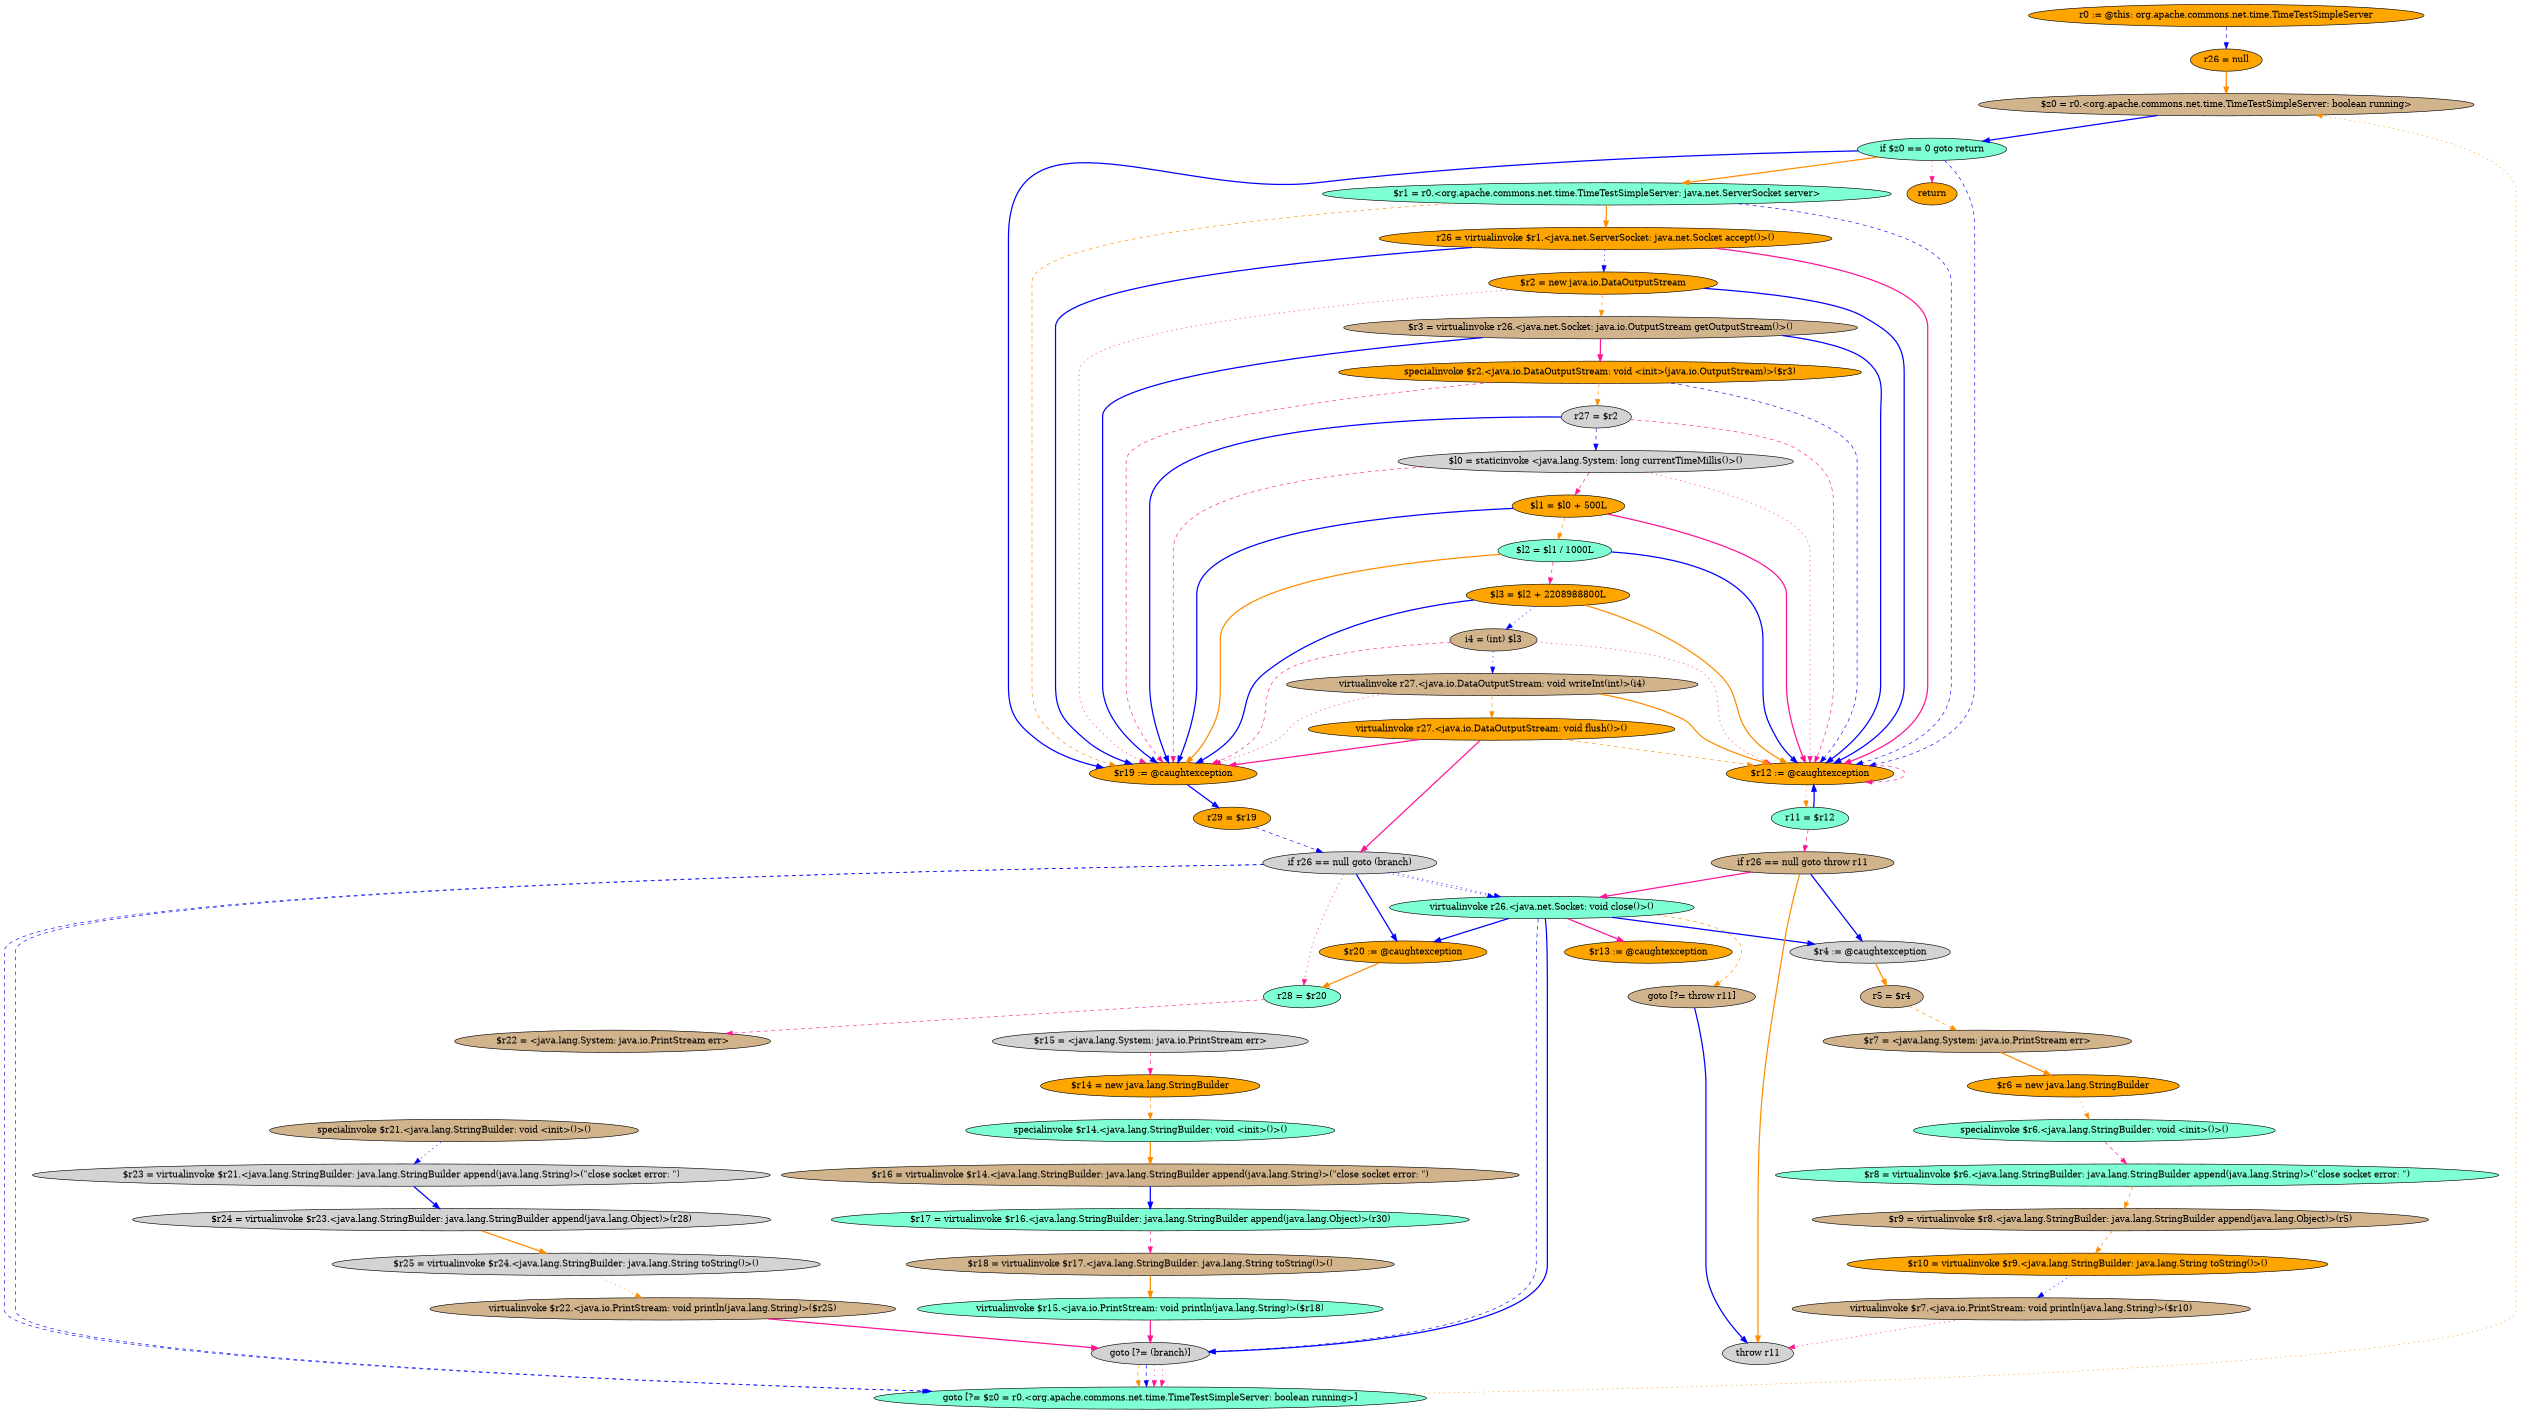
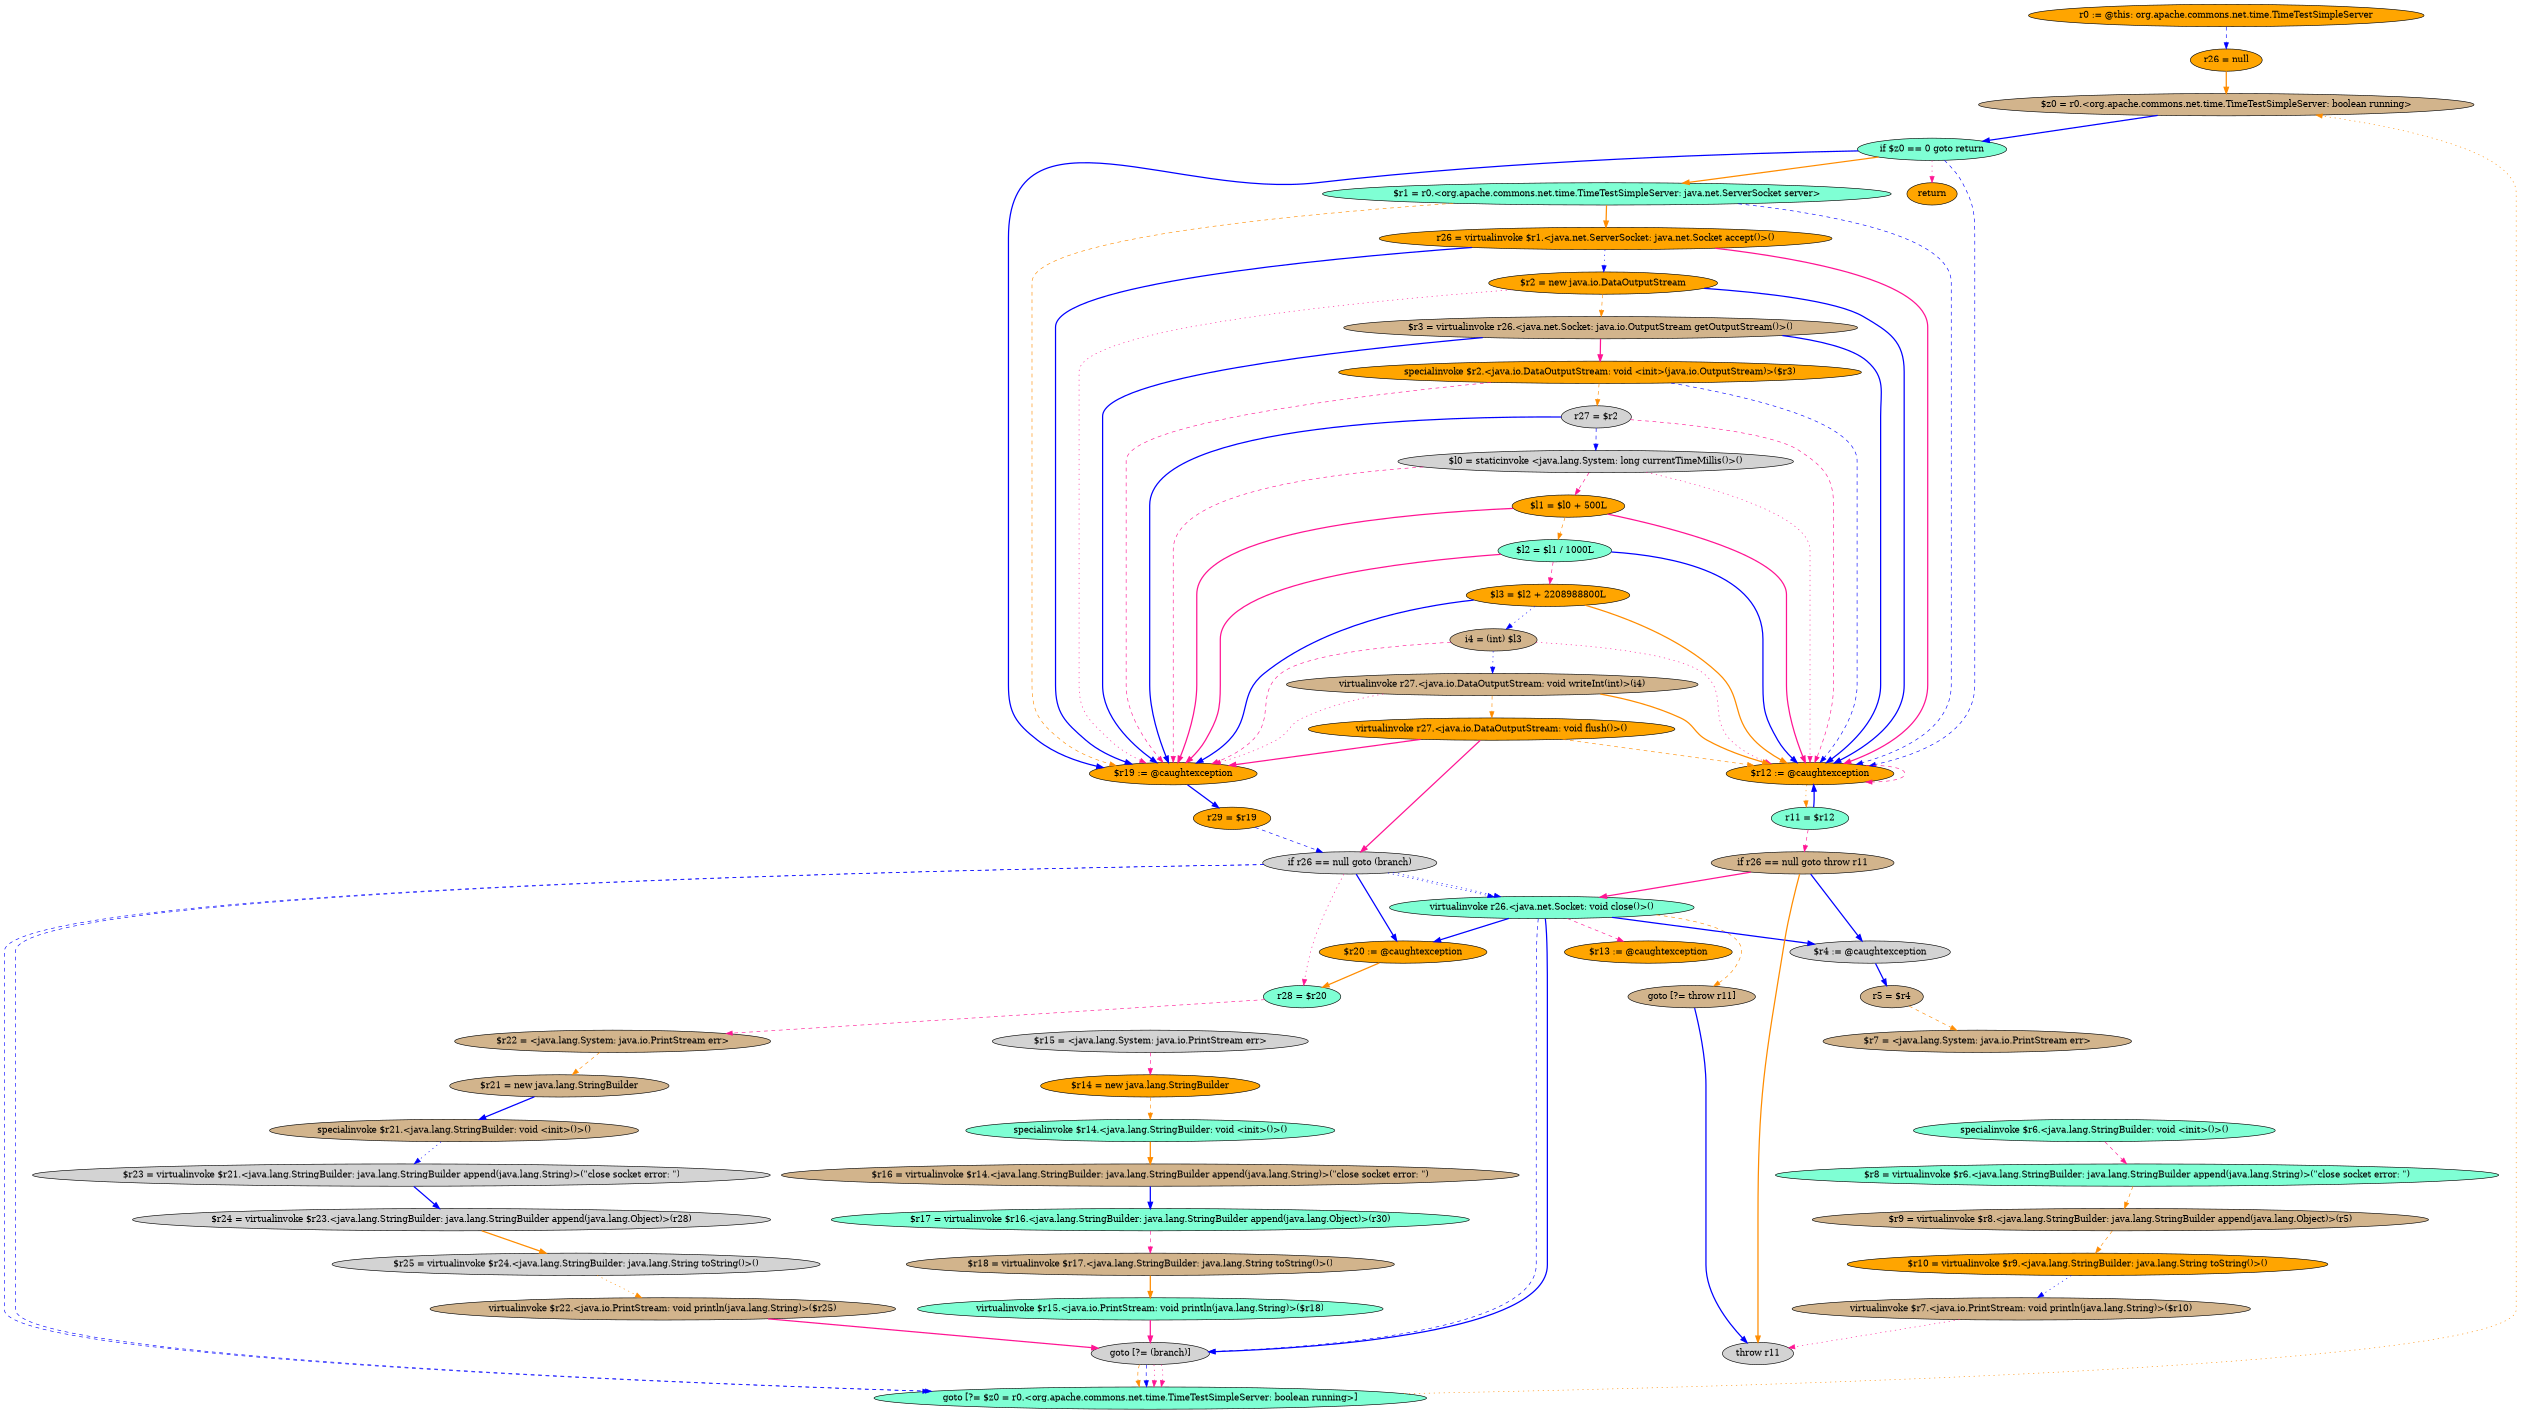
edge "$l1 = $l0 + 500L" -> "$r19 := @caughtexception": color blue -> deeppink
edge "$l2 = $l1 / 1000L" -> "$r19 := @caughtexception": color darkorange -> deeppink
edge "virtualinvoke r26.<java.net.Socket: void close()>()" -> "$r13 := @caughtexception": style bold -> dashed
edge "$r4 := @caughtexception" -> "r5 = $r4": color darkorange -> blue
node "$r21 = new java.lang.StringBuilder": added
node "$r6 = new java.lang.StringBuilder": removed
